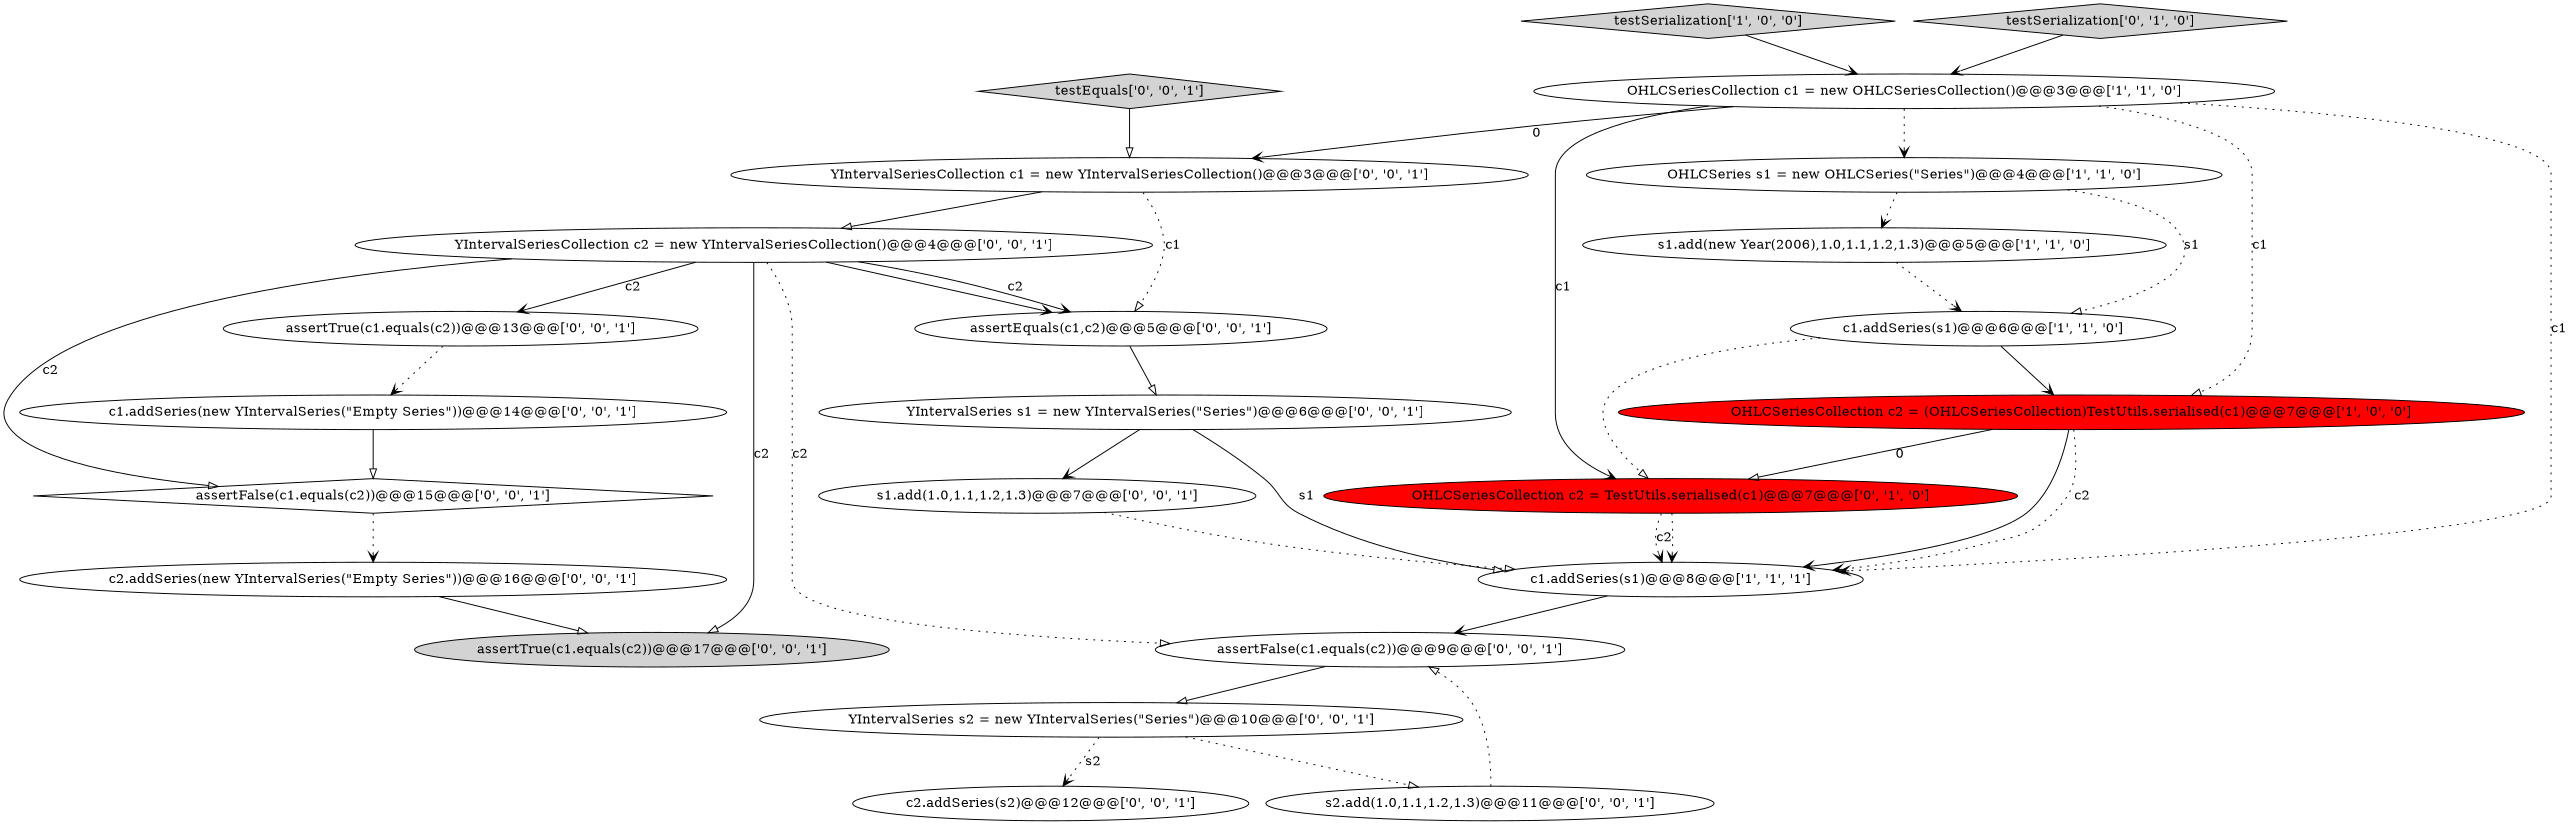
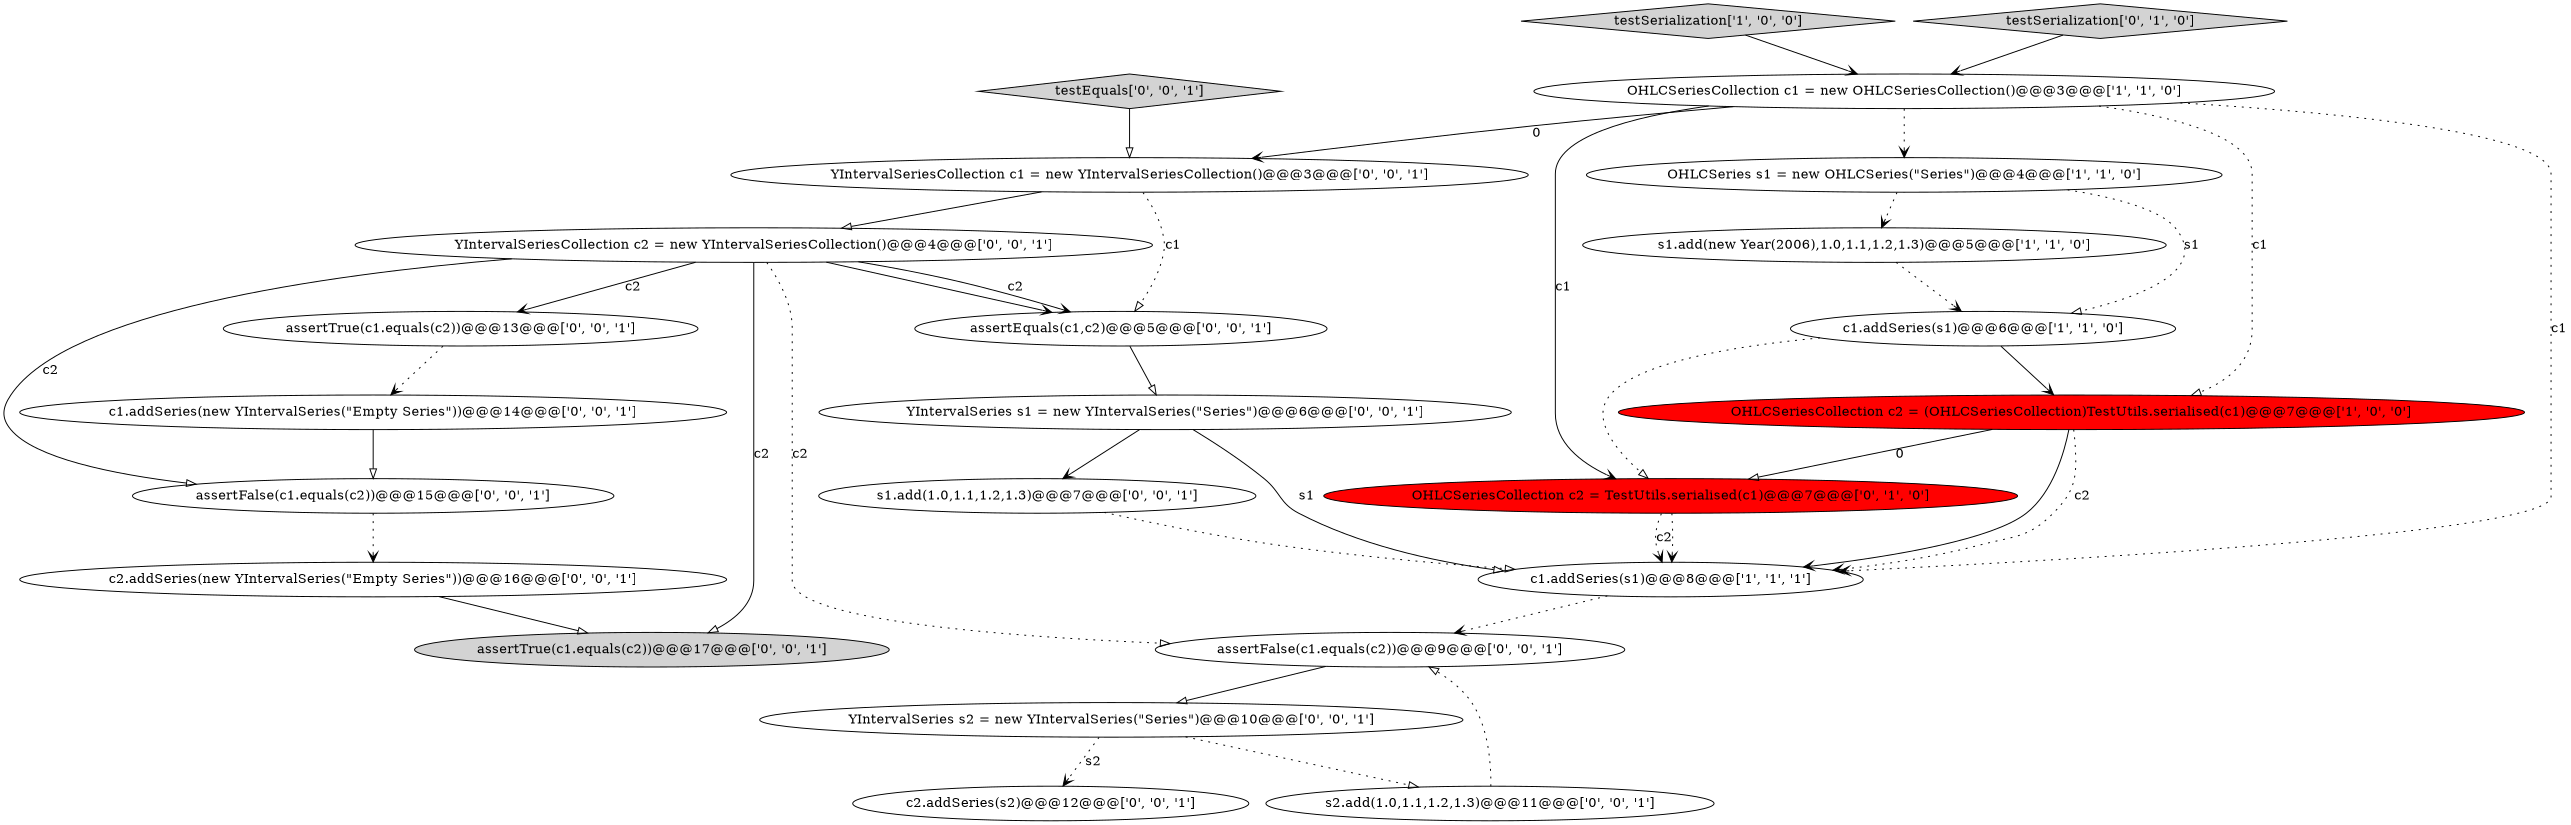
node "assertFalse(c1.equals(c2))@@@15@@@['0', '0', '1']": shape diamond -> ellipse
edge "c1.addSeries(s1)@@@8@@@['1', '1', '1']" -> "assertFalse(c1.equals(c2))@@@9@@@['0', '0', '1']": style solid -> dotted
